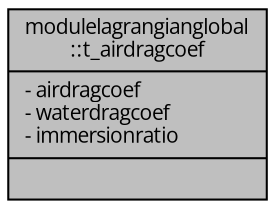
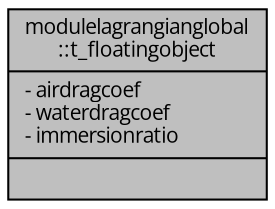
node "modulelagrangianglobal": text "::t_airdragcoef" -> "::t_floatingobject"
